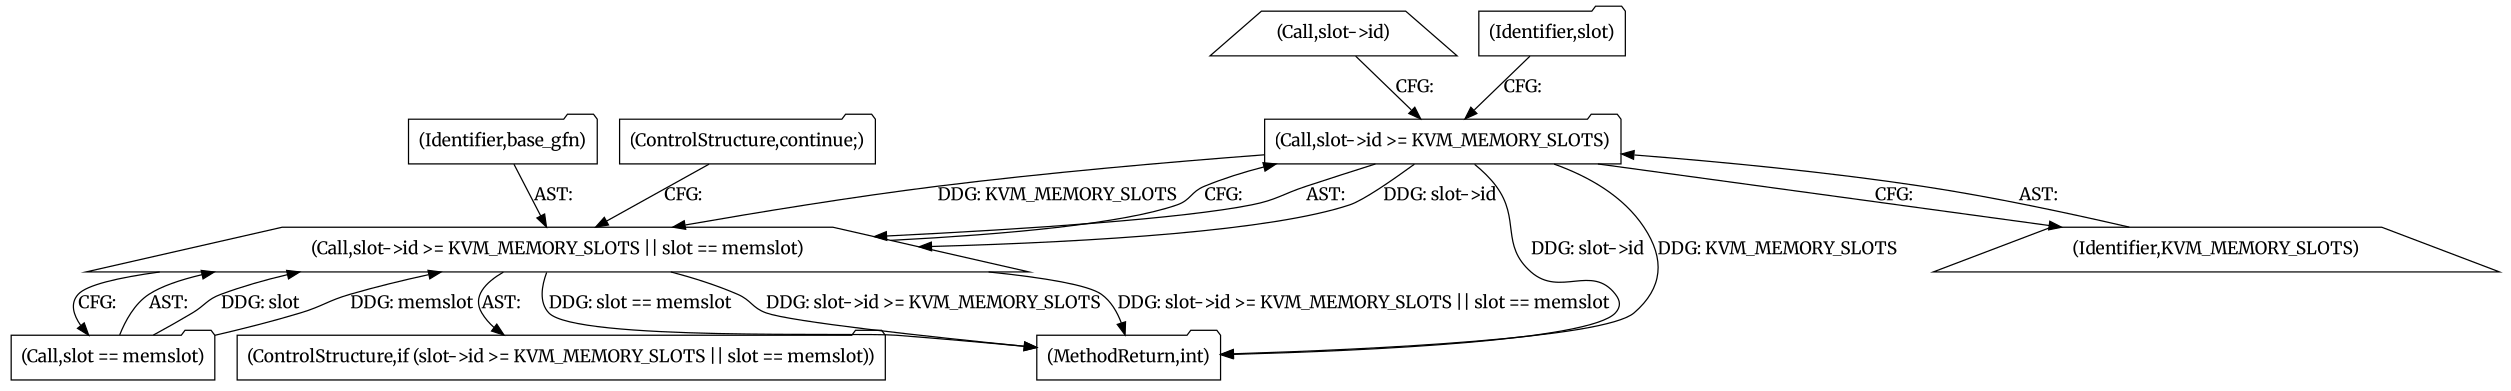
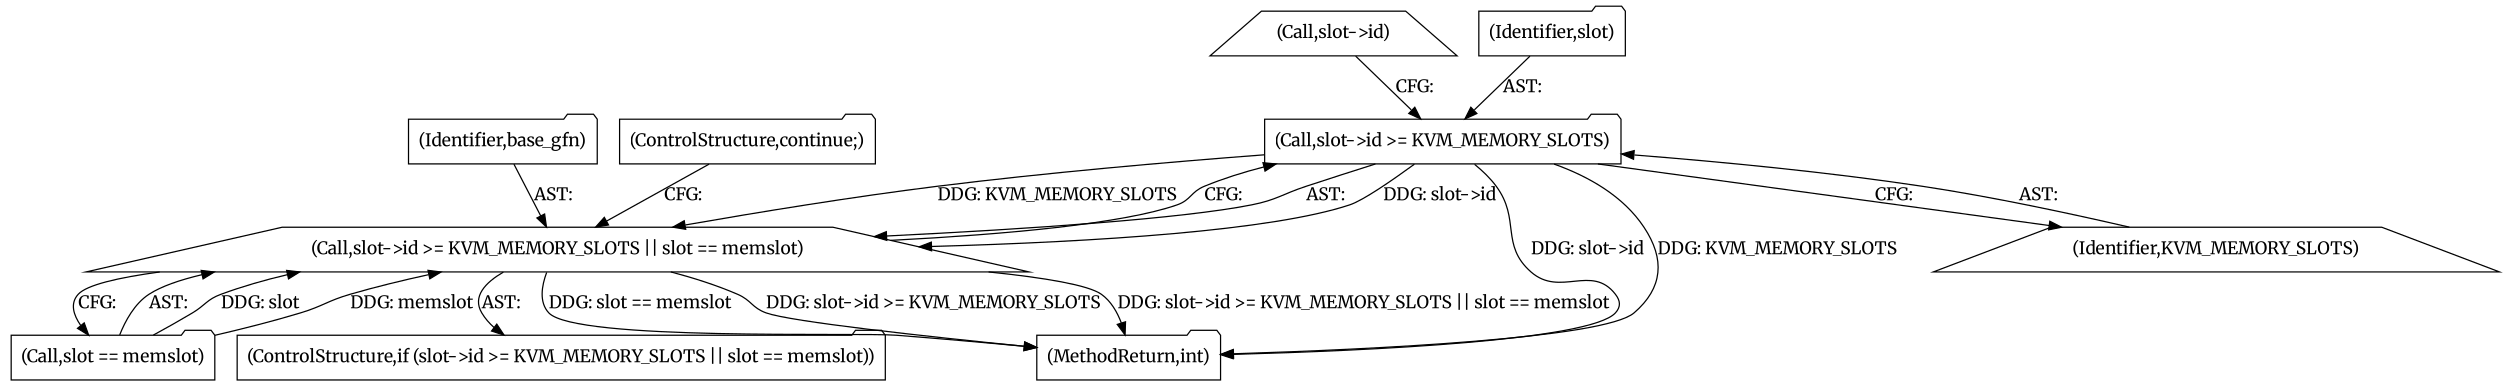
edge "(Identifier,slot)" -> "(Call,slot->id >= KVM_MEMORY_SLOTS)": label "CFG: " -> "AST: "
